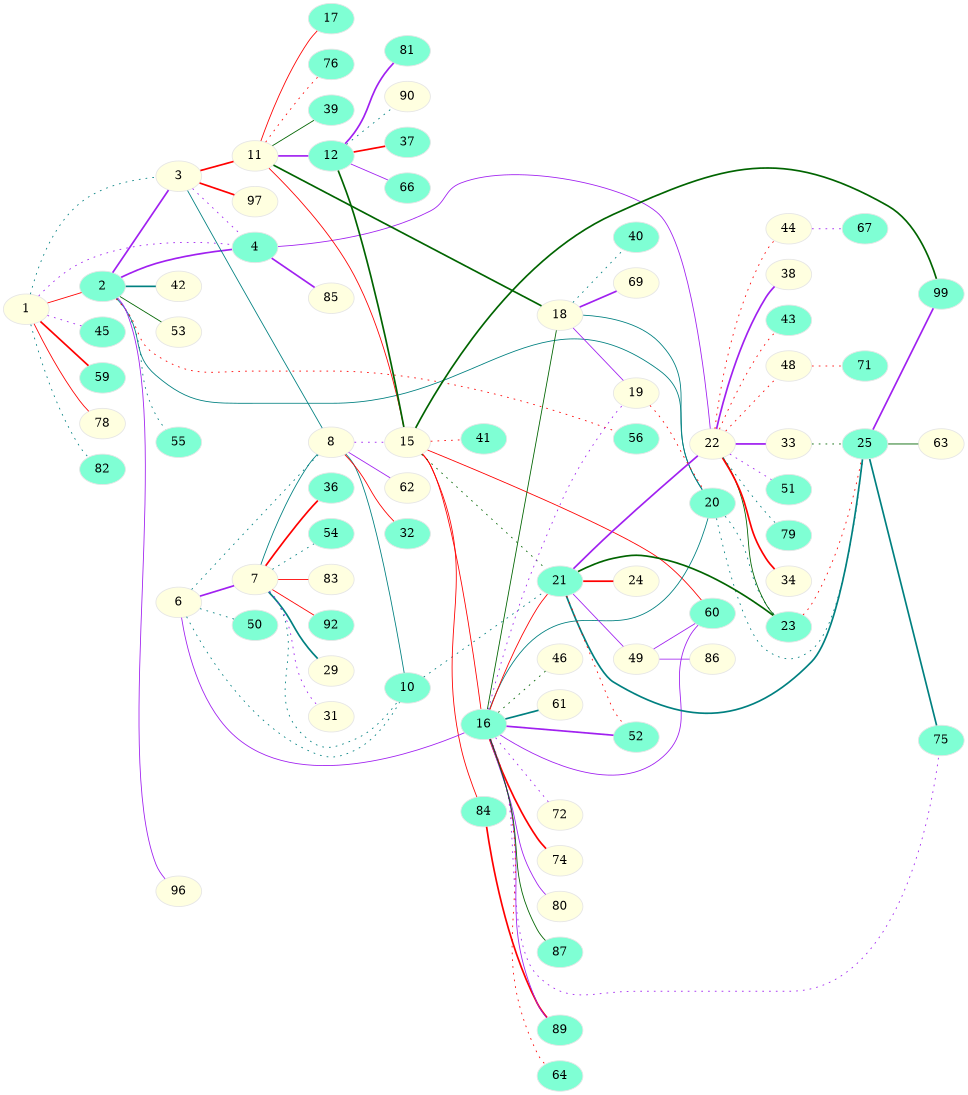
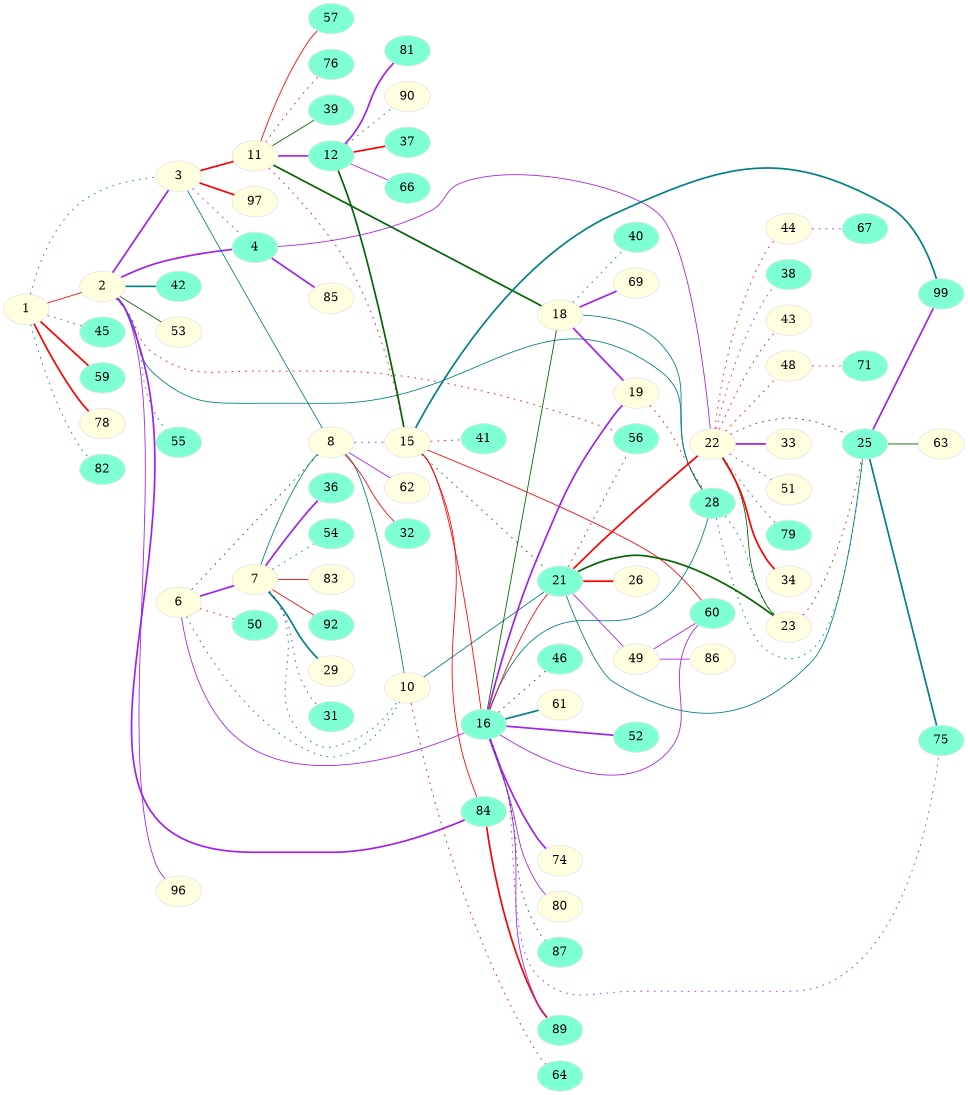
node "17": label "17" -> "57"
edge "99" -- "15": color darkgreen -> teal
edge "4" -- "1": removed
node "38": fillcolor lightyellow -> aquamarine
node "2": fillcolor aquamarine -> lightyellow
node "42": fillcolor lightyellow -> aquamarine
edge "11" -- "15": style solid -> dotted
node "43": fillcolor aquamarine -> lightyellow
edge "18" -- "19": style solid -> bold
edge "38" -- "22": style bold -> dotted
edge "1" -- "78": style solid -> bold
edge "33" -- "25": now "22" -- "25"
node "51": fillcolor aquamarine -> lightyellow
node "20": label "20" -> "28"
edge "22" -- "21": color purple -> red
edge "8" -- "6": color teal -> darkgreen
edge "36" -- "7": color red -> purple
edge "19" -- "16": style dotted -> bold
node "24": label "24" -> "26"
edge "6" -- "50": color teal -> red
node "23": fillcolor aquamarine -> lightyellow
edge "21" -- "10": style dotted -> solid
node "46": fillcolor lightyellow -> aquamarine
edge "21" -- "52": now "21" -- "56"
node "10": fillcolor aquamarine -> lightyellow
edge "25" -- "21": style bold -> solid
edge "2" -- "84": added
node "31": fillcolor lightyellow -> aquamarine
edge "16" -- "74": color red -> purple
node "72": removed
edge "16" -- "87": style solid -> dotted
edge "16" -- "64": now "10" -- "64"
